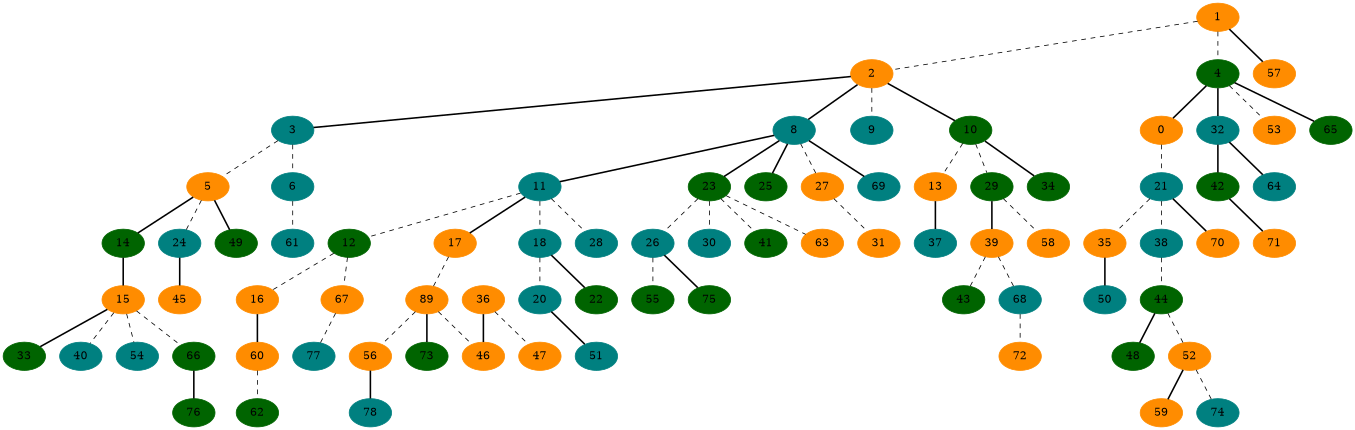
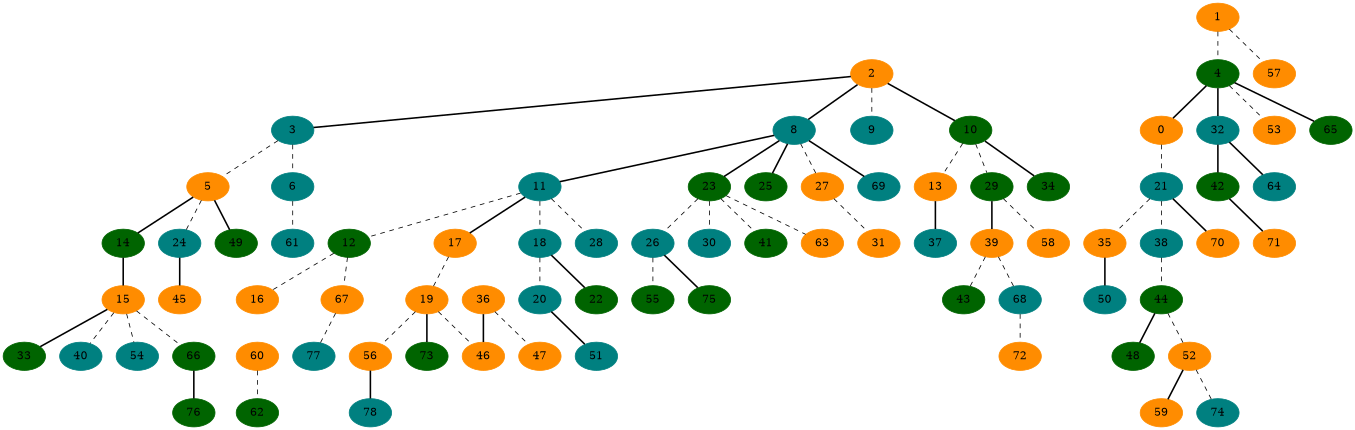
edge "1" -- "57": style bold -> dashed
edge "1" -- "2": removed
node "89": label "89" -> "19"
edge "16" -- "60": removed
